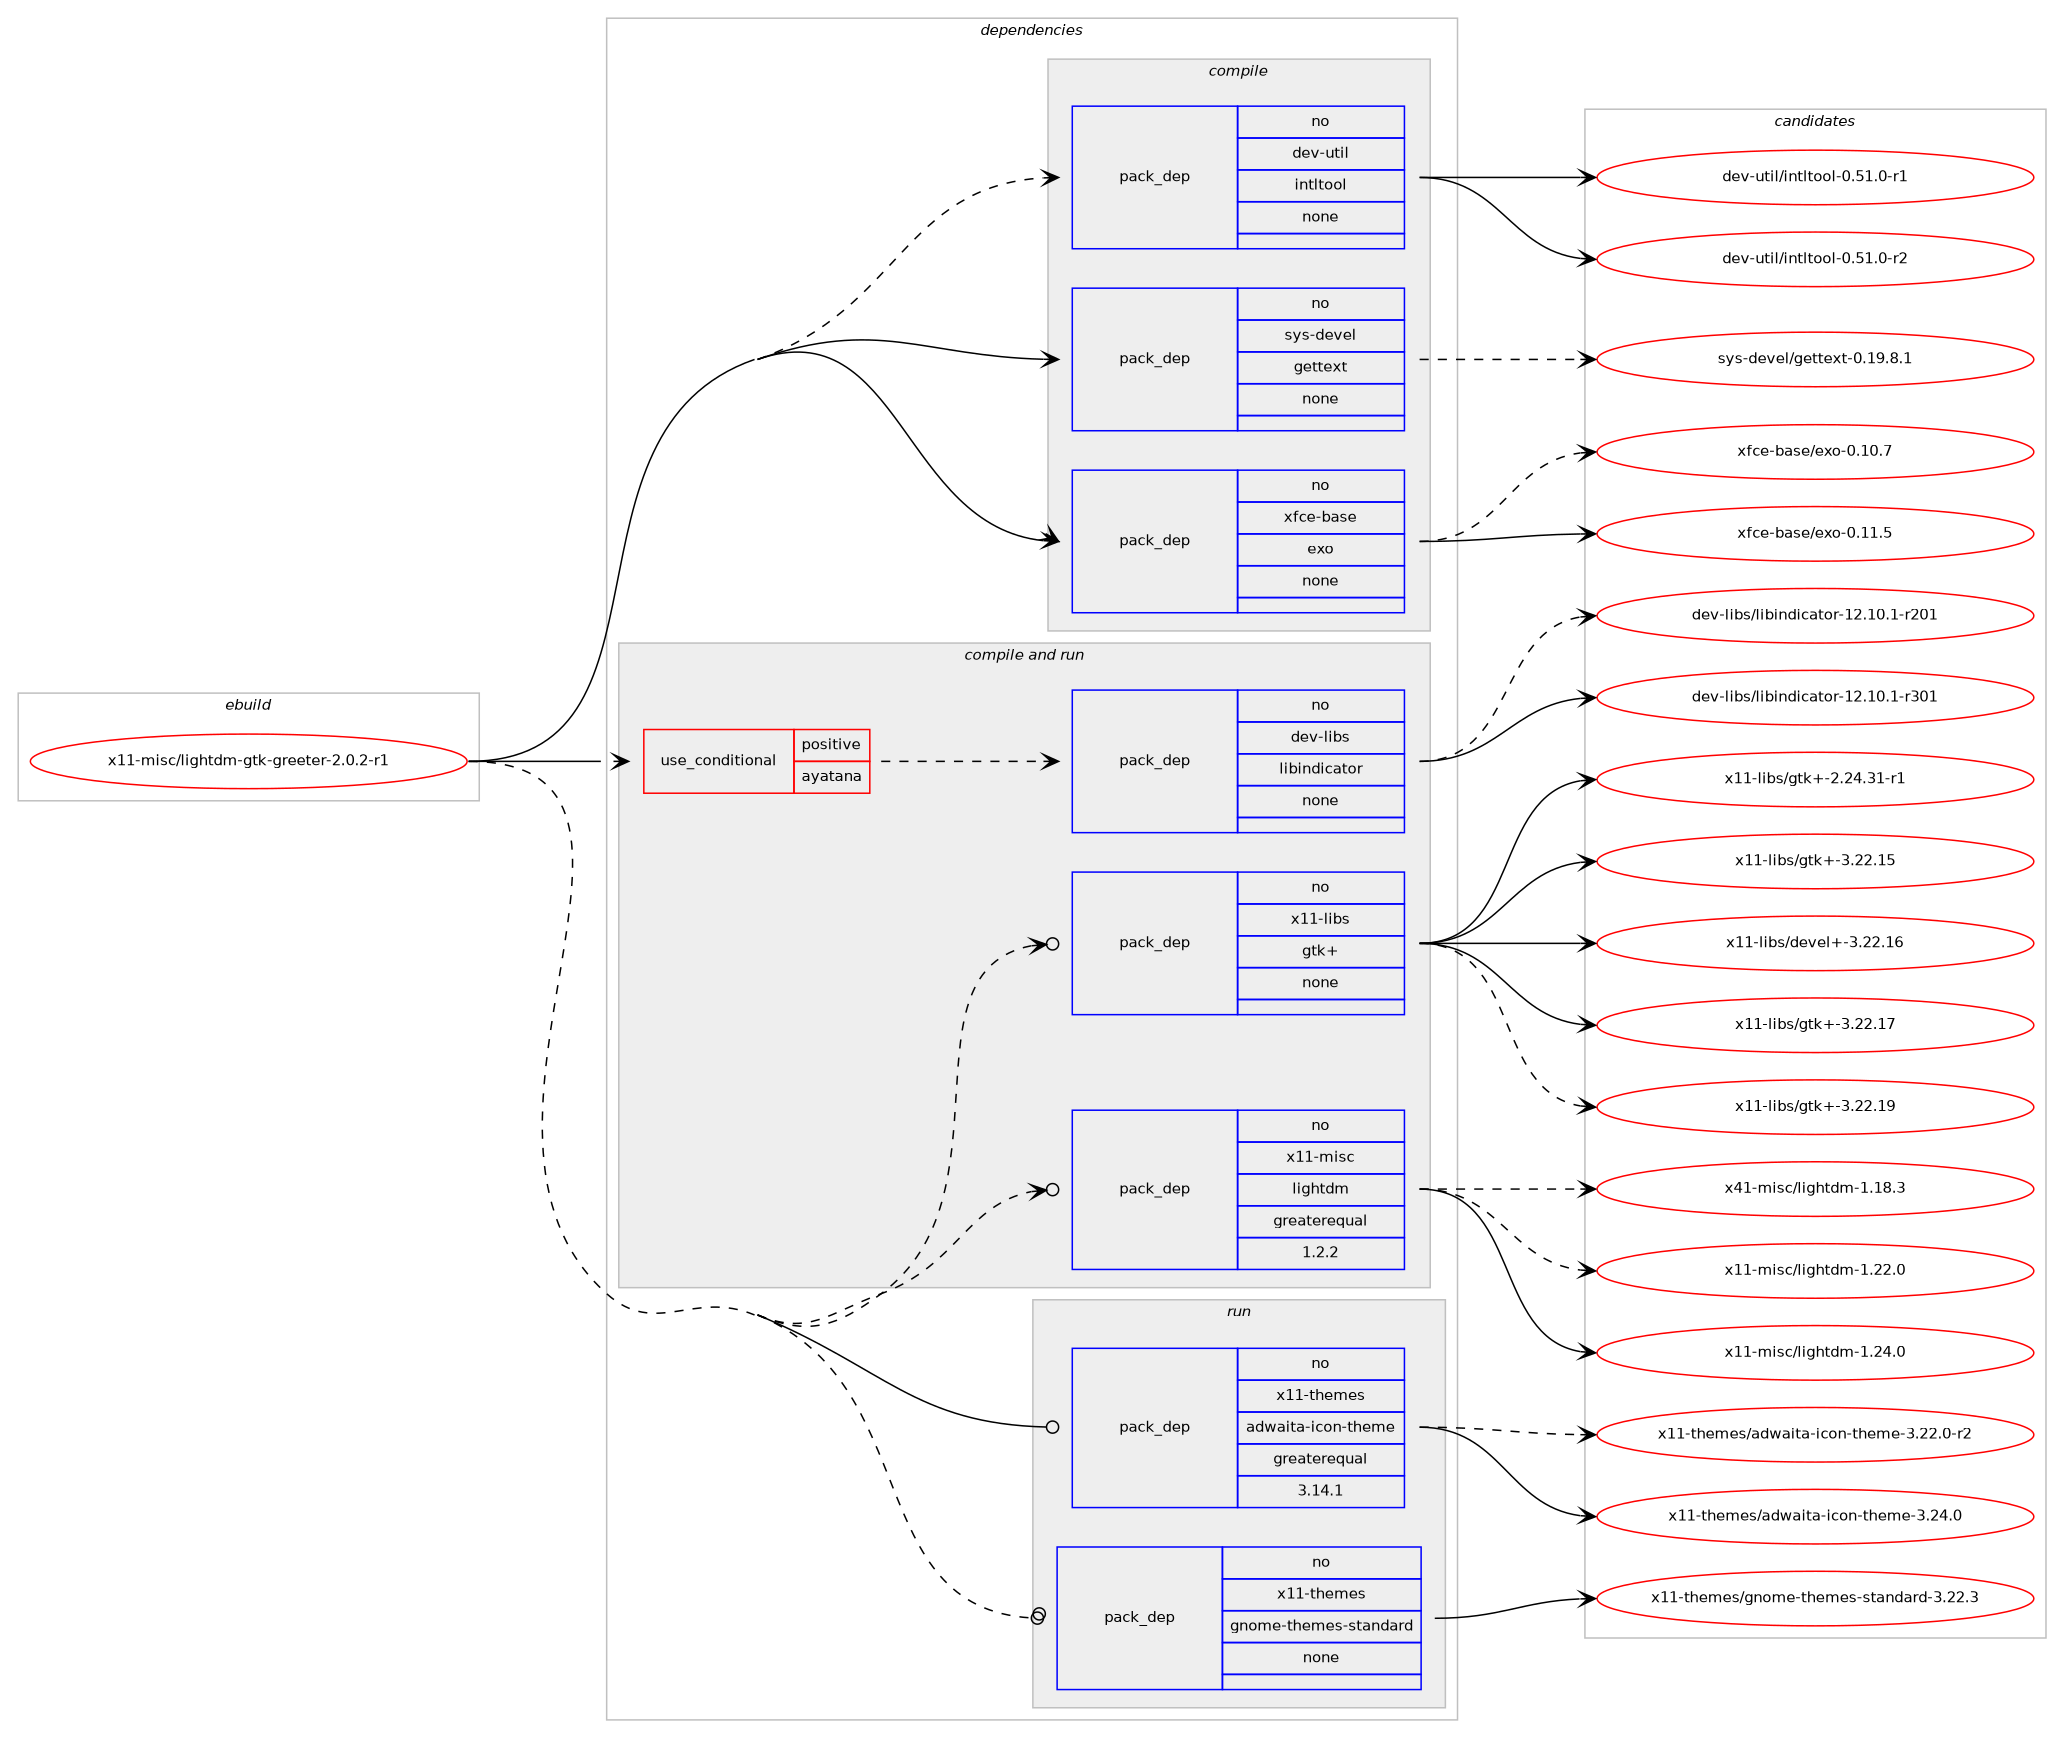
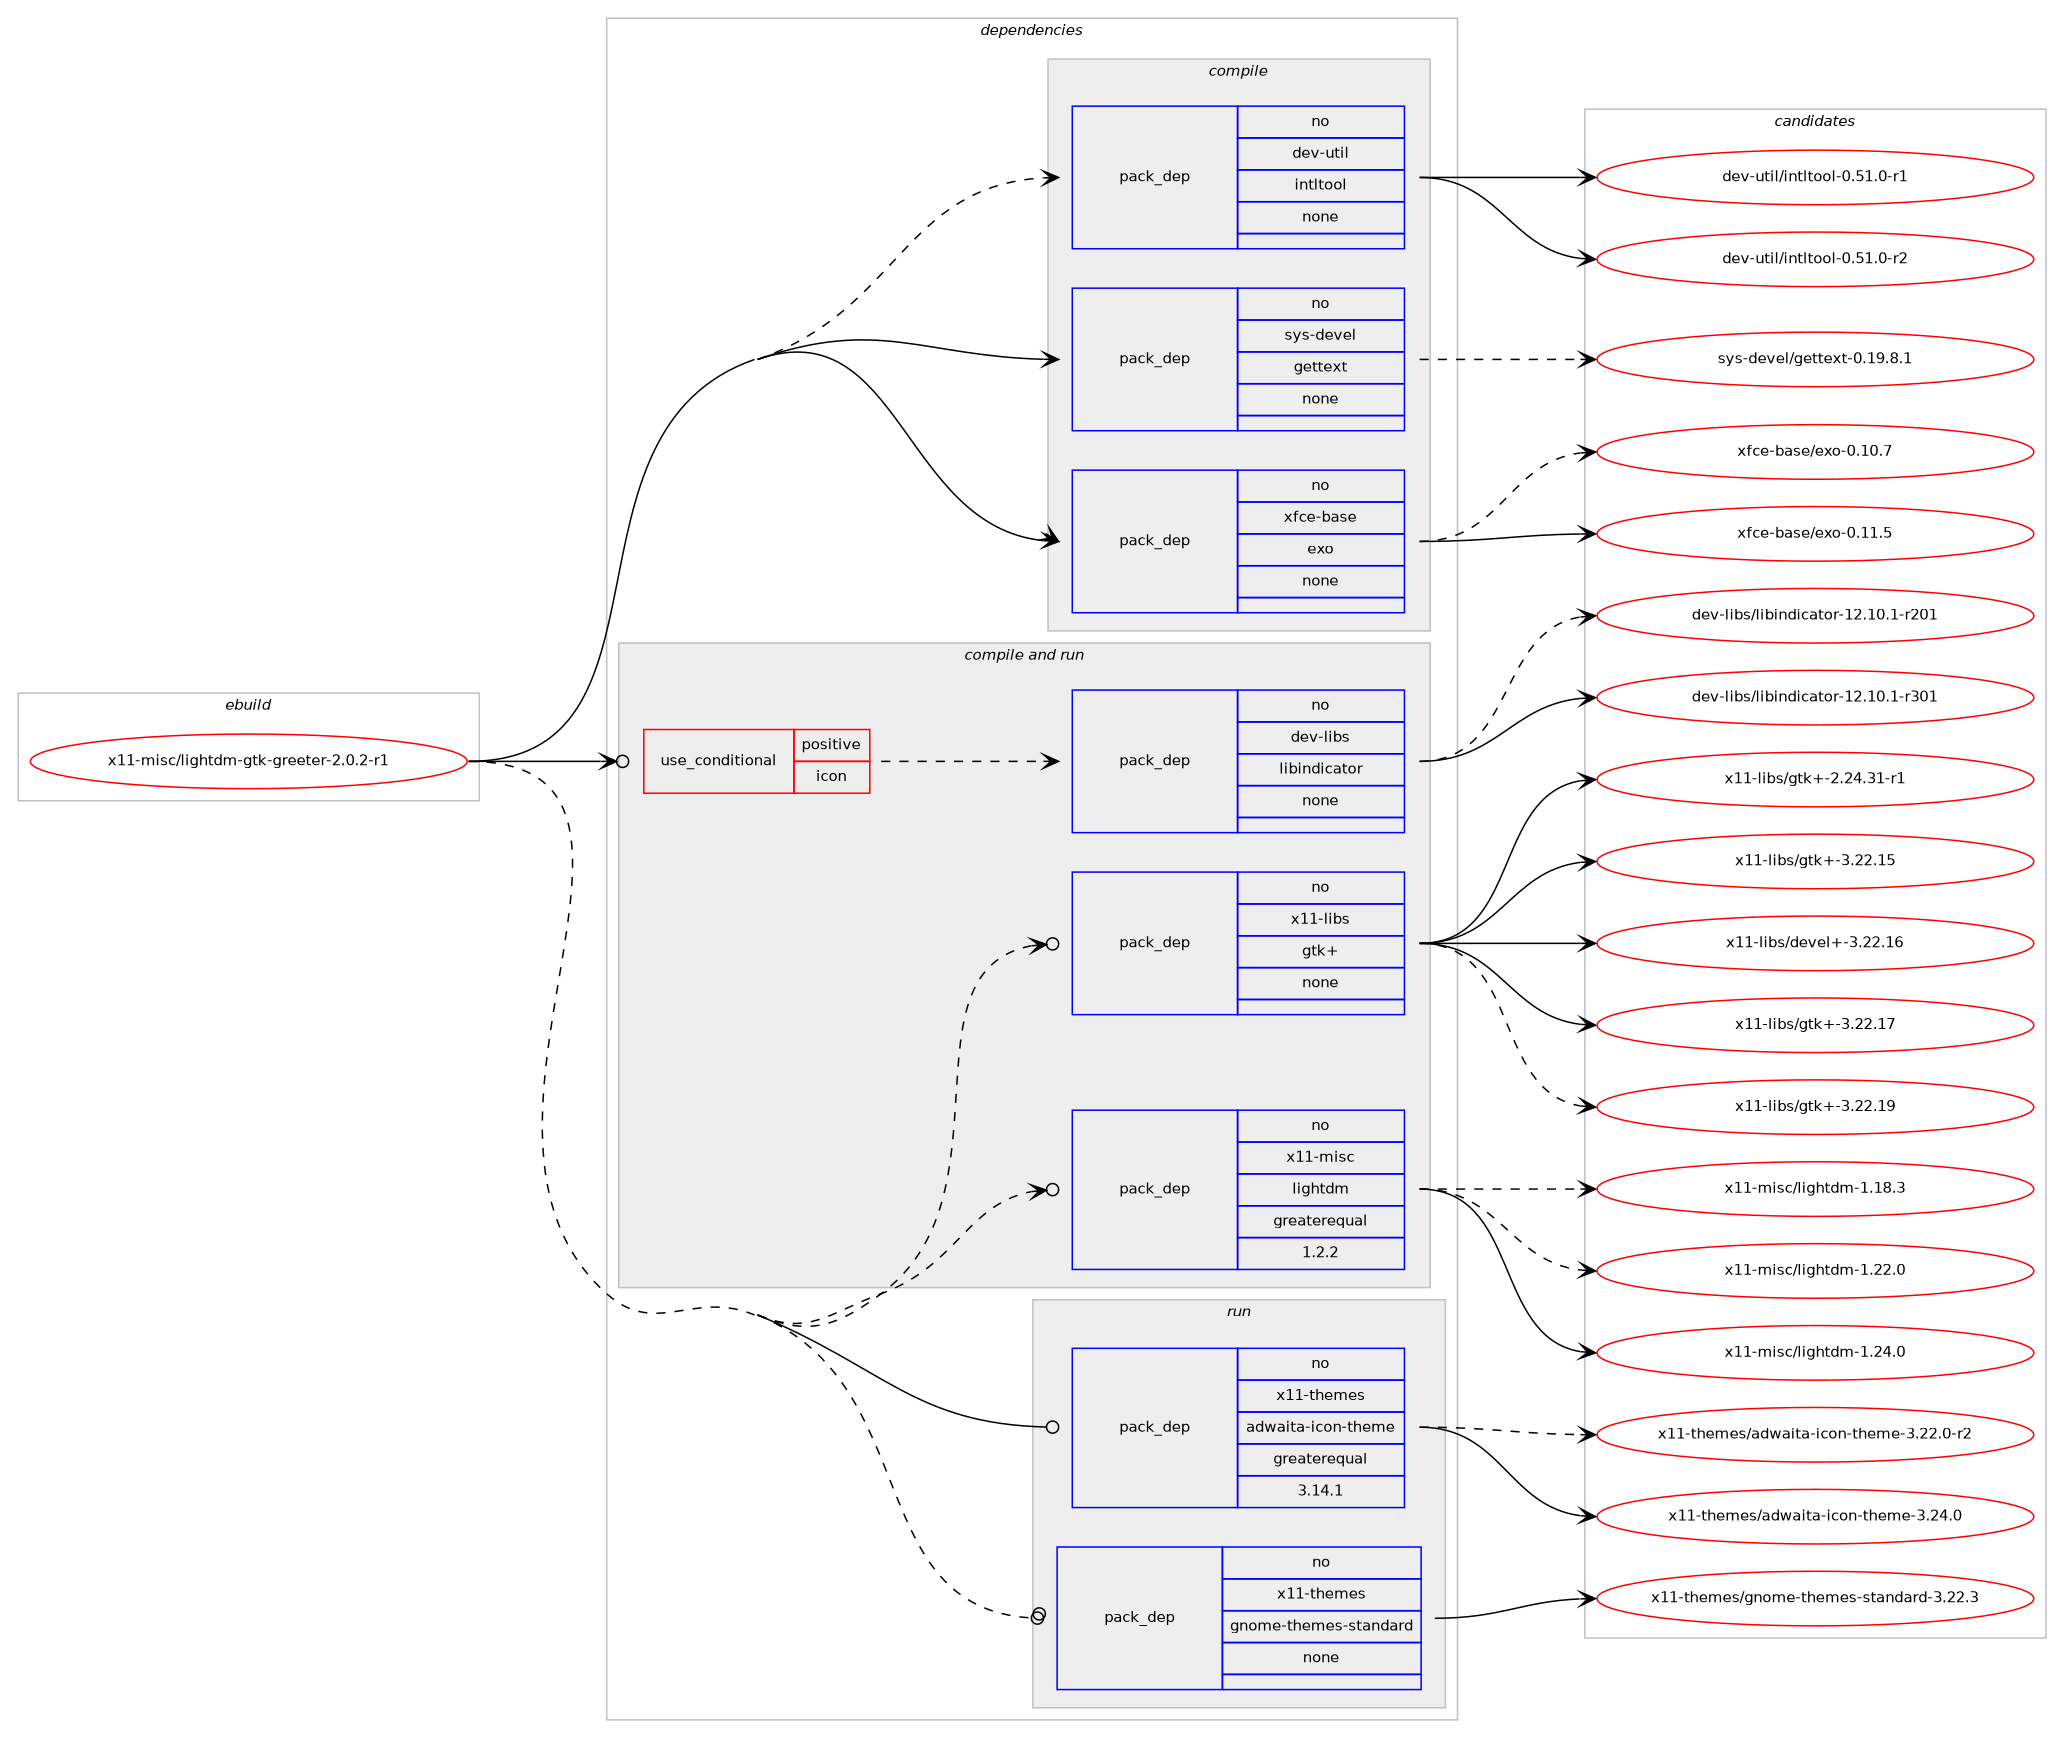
edge "x11-misc/lightdm-gtk-greeter-2.0.2-r1" -> "use_conditional": arrowhead vee -> odotvee
node "use_conditional": text "ayatana" -> "icon"
node "x41-misc/lightdm-1.18.3": label "x41-misc/lightdm-1.18.3" -> "x11-misc/lightdm-1.18.3"
